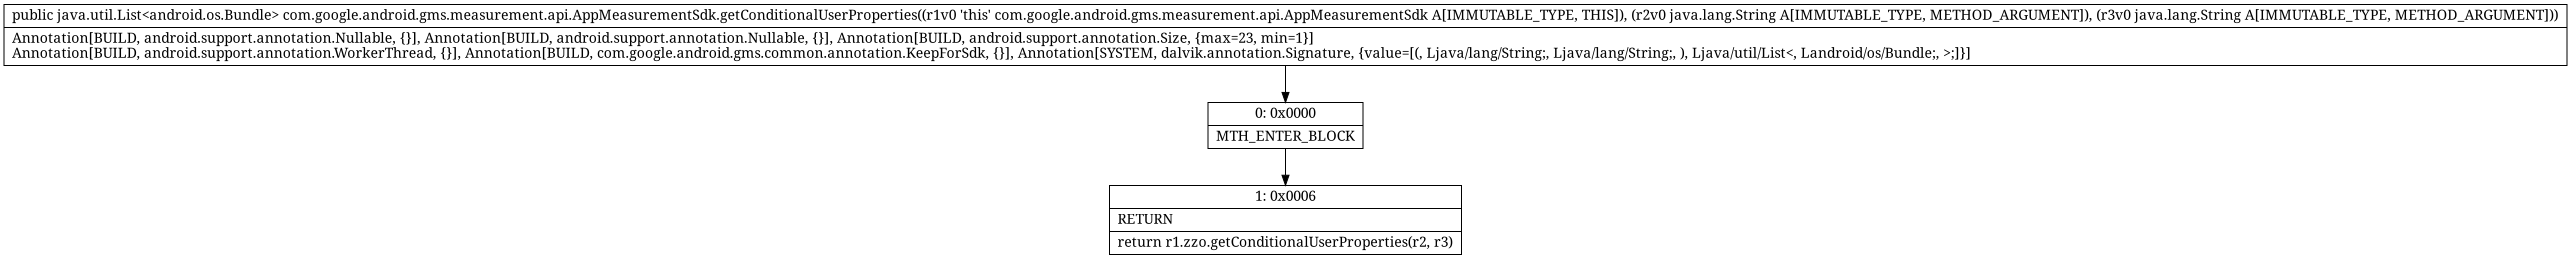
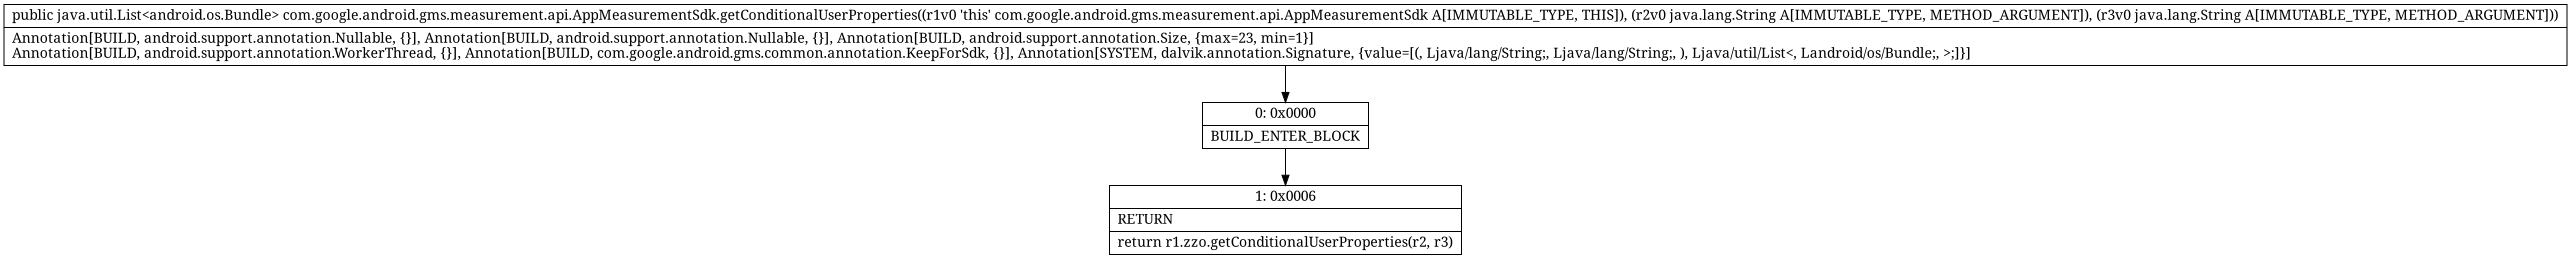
node "0: 0x0000": text "MTH_ENTER_BLOCK" -> "BUILD_ENTER_BLOCK"
